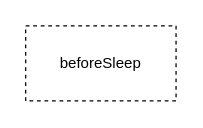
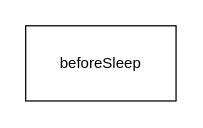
node "beforeSleep": style dashed -> solid
